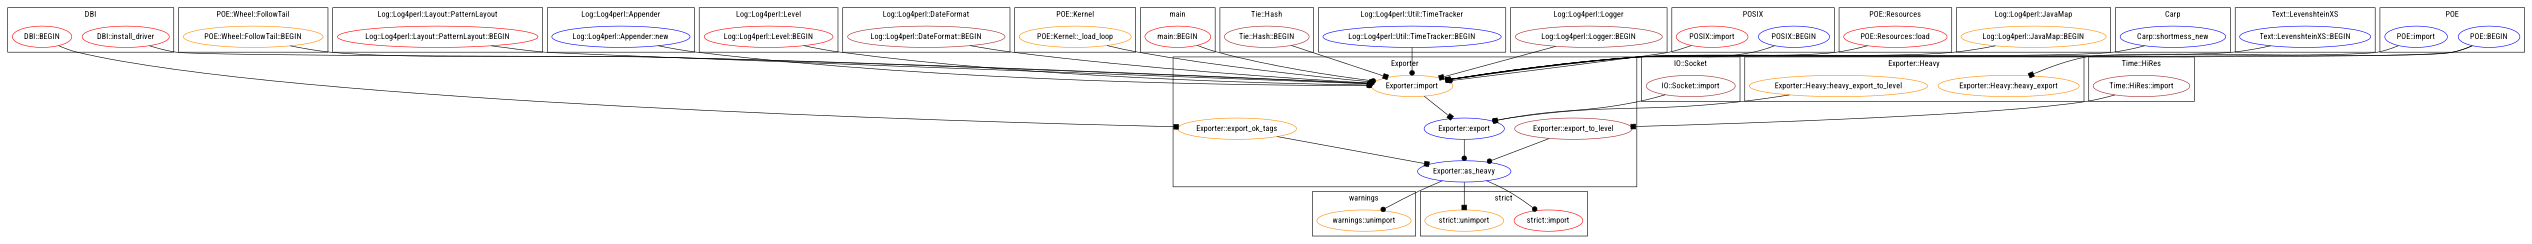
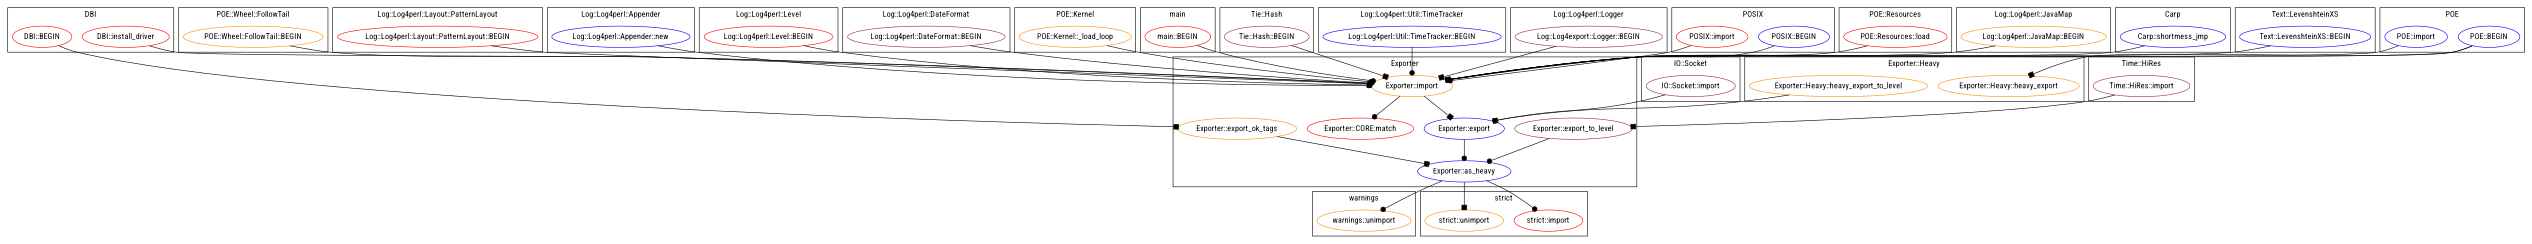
node "Log::Log4perl::Logger::BEGIN": label "Log::Log4perl::Logger::BEGIN" -> "Log::Log4export::Logger::BEGIN"
node "Carp::shortmess_new": label "Carp::shortmess_new" -> "Carp::shortmess_jmp"
node "Exporter::CORE:match": added
